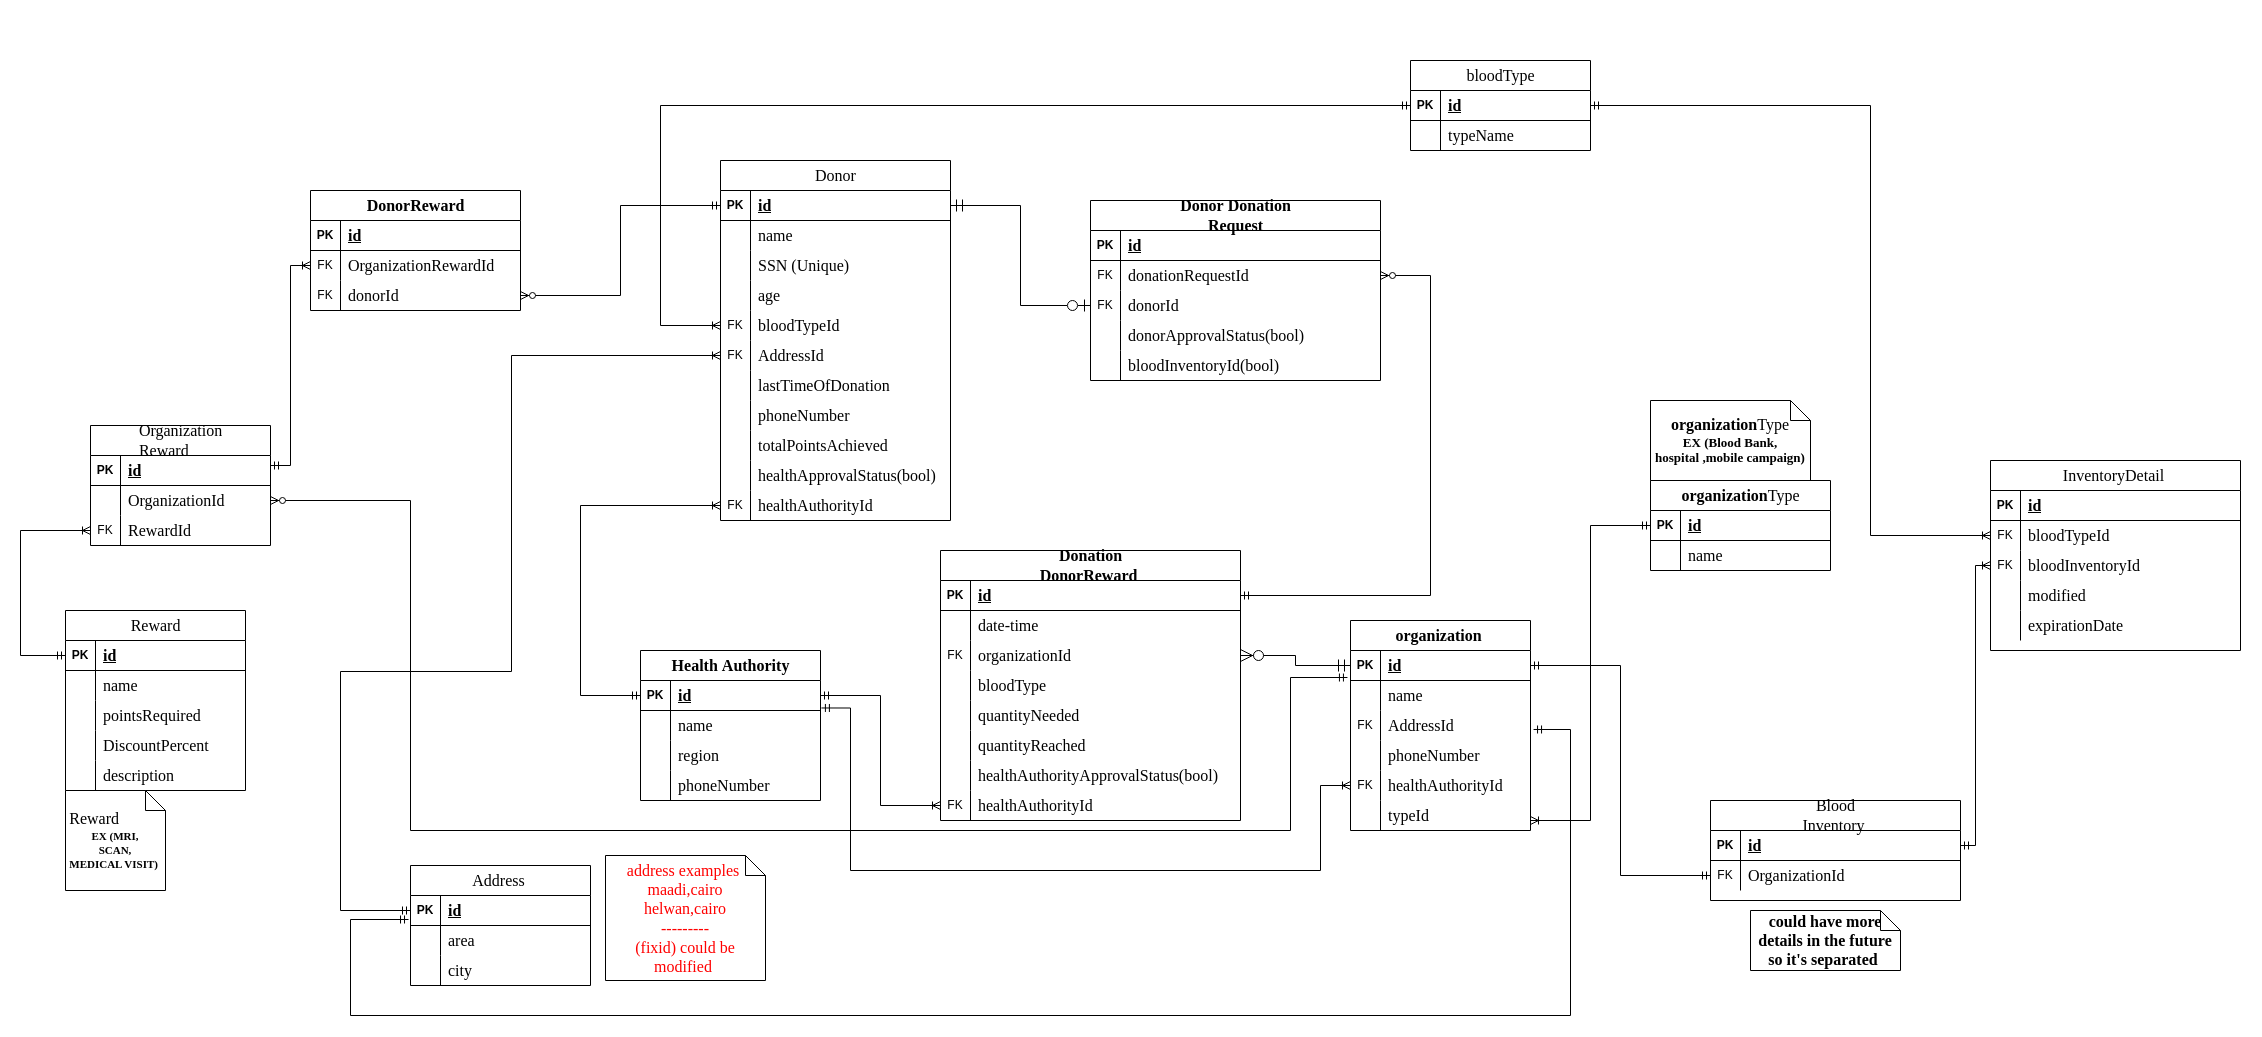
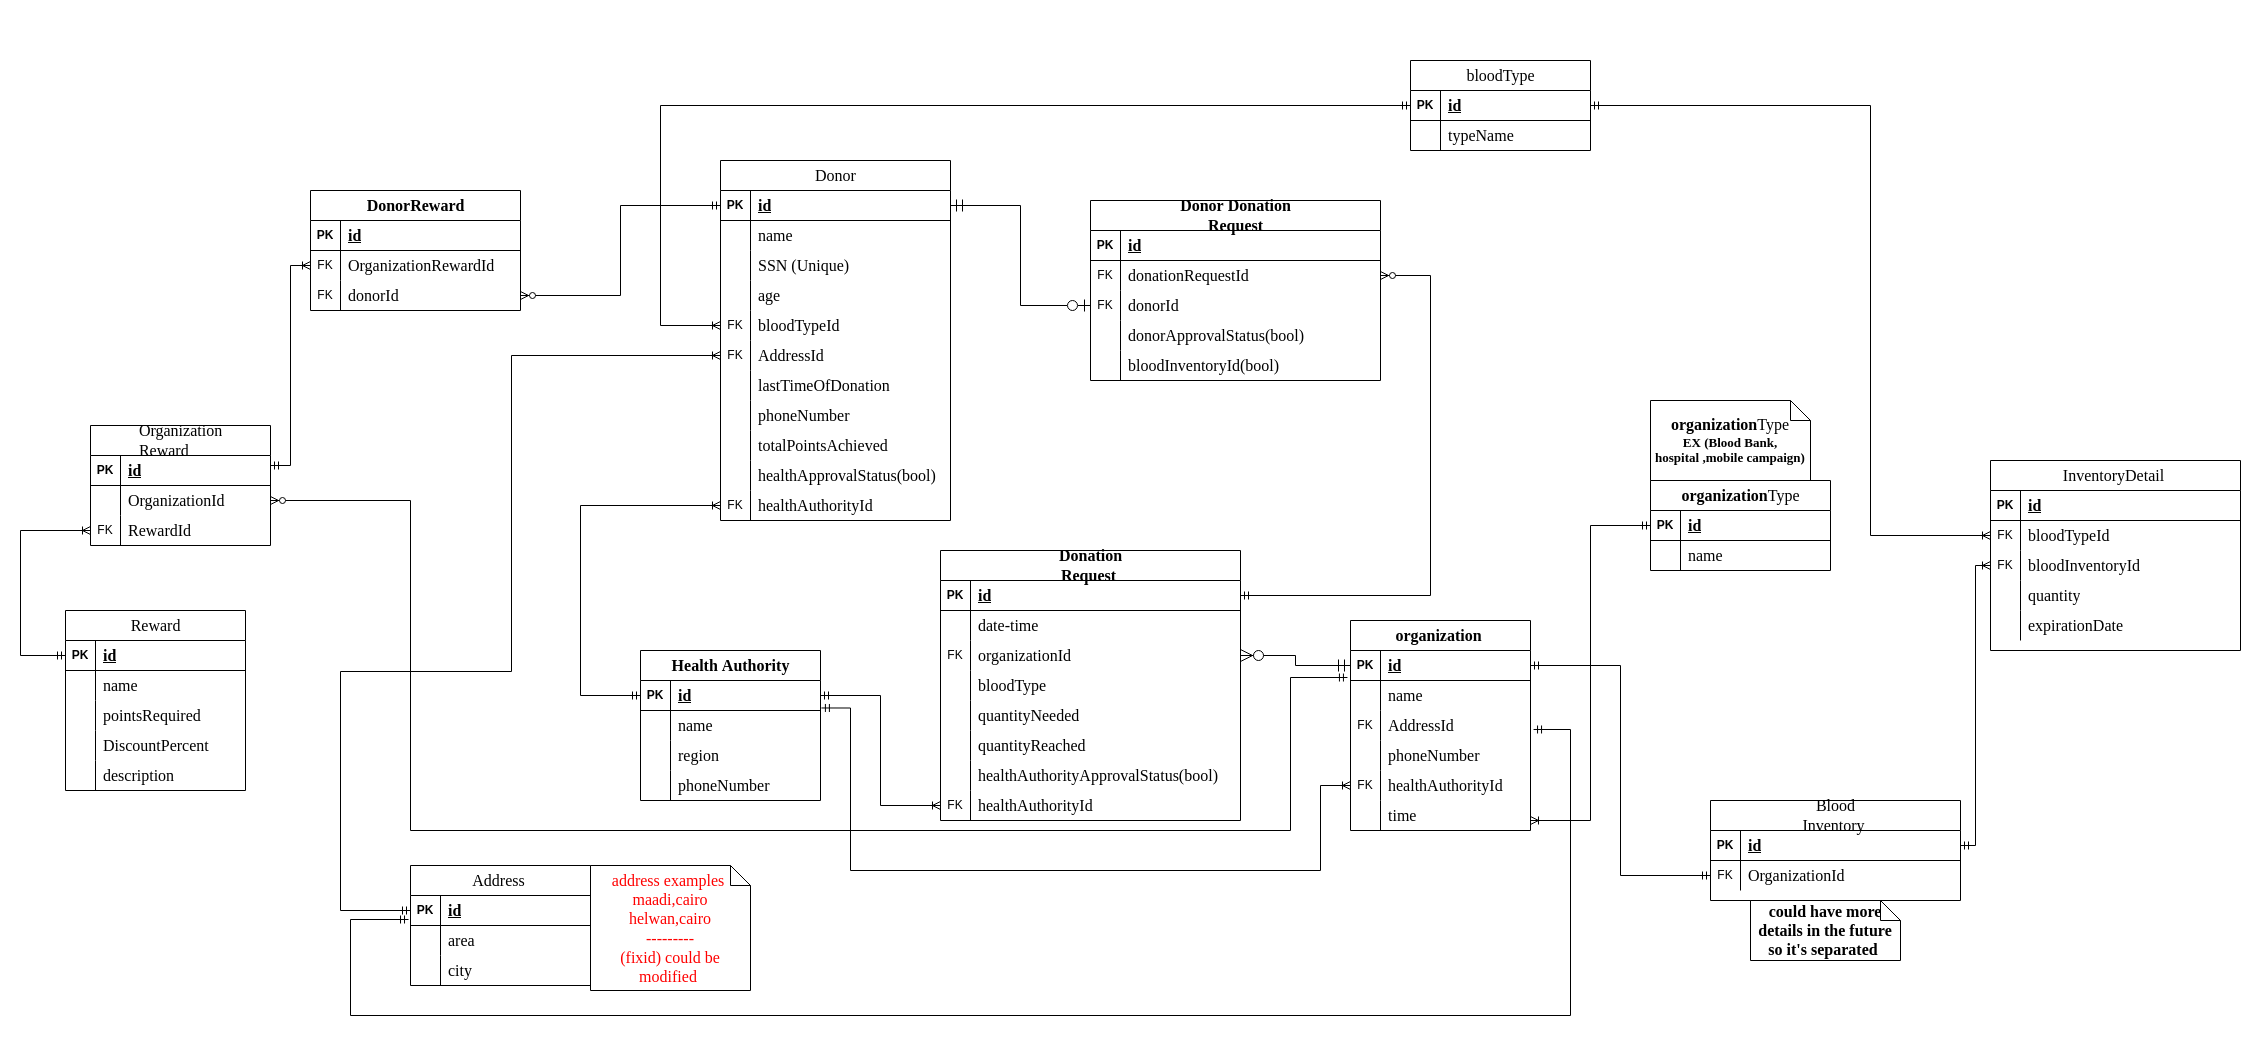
node "Donation DonorReward": label "Donation DonorReward" -> "Donation Request"
node "modified": label "modified" -> "quantity"
node "typeId": label "typeId" -> "time"
node "Reward EX (MRI, SCAN, MEDICAL VISIT)": removed
node "address examples maadi,cairo helwan,cairo --------- (fixid) could be modified": moved (686, 918) -> (671, 928)
node "could have more details in the future so it's separated": moved (1826, 941) -> (1826, 931)
